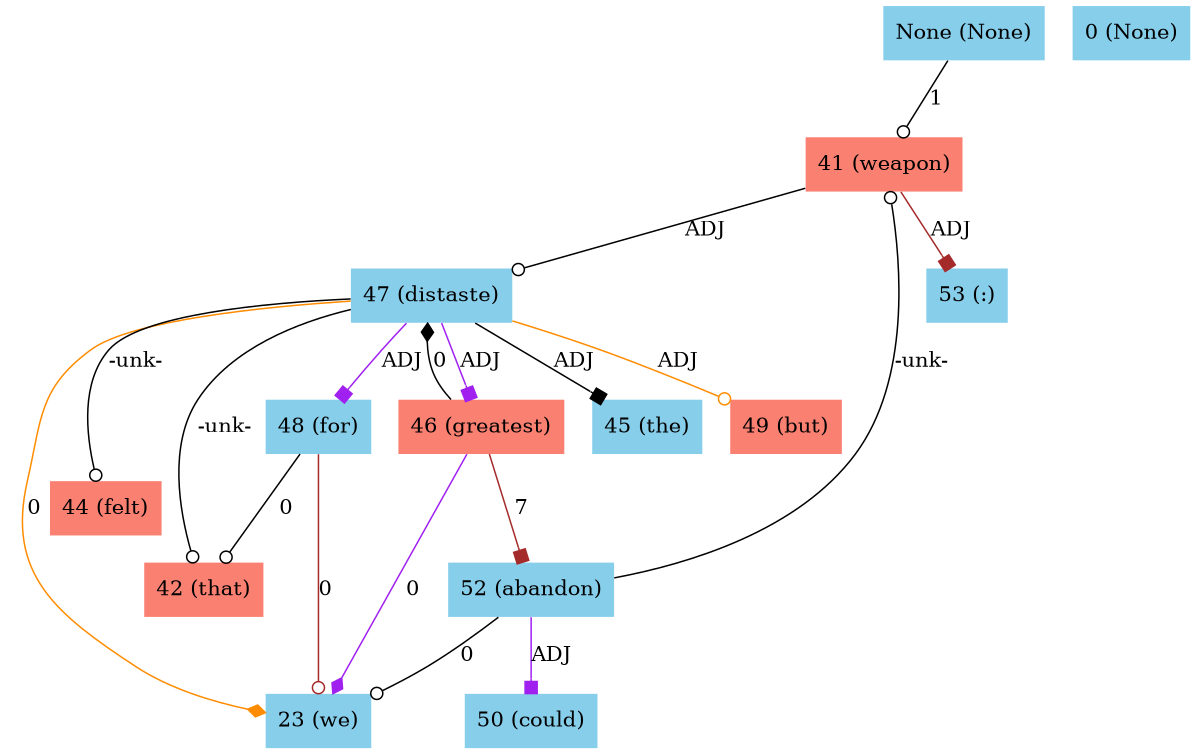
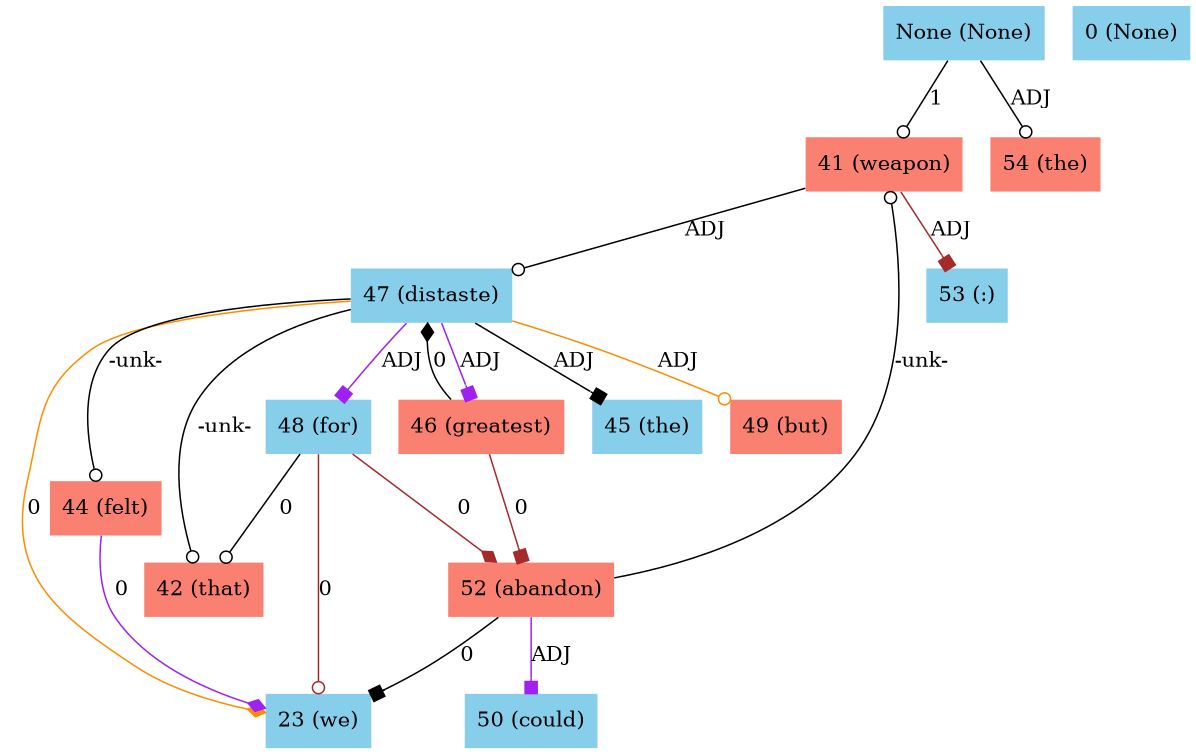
node "54 (the)": added
edge "48 (for)" -> "52 (abandon)": added, label "0"
edge "46 (greatest)" -> "52 (abandon)": label "7" -> "0"
edge "46 (greatest)" -> "23 (we)": now "44 (felt)" -> "23 (we)"
node "52 (abandon)": fillcolor skyblue -> salmon
edge "52 (abandon)" -> "23 (we)": arrowhead odot -> box
